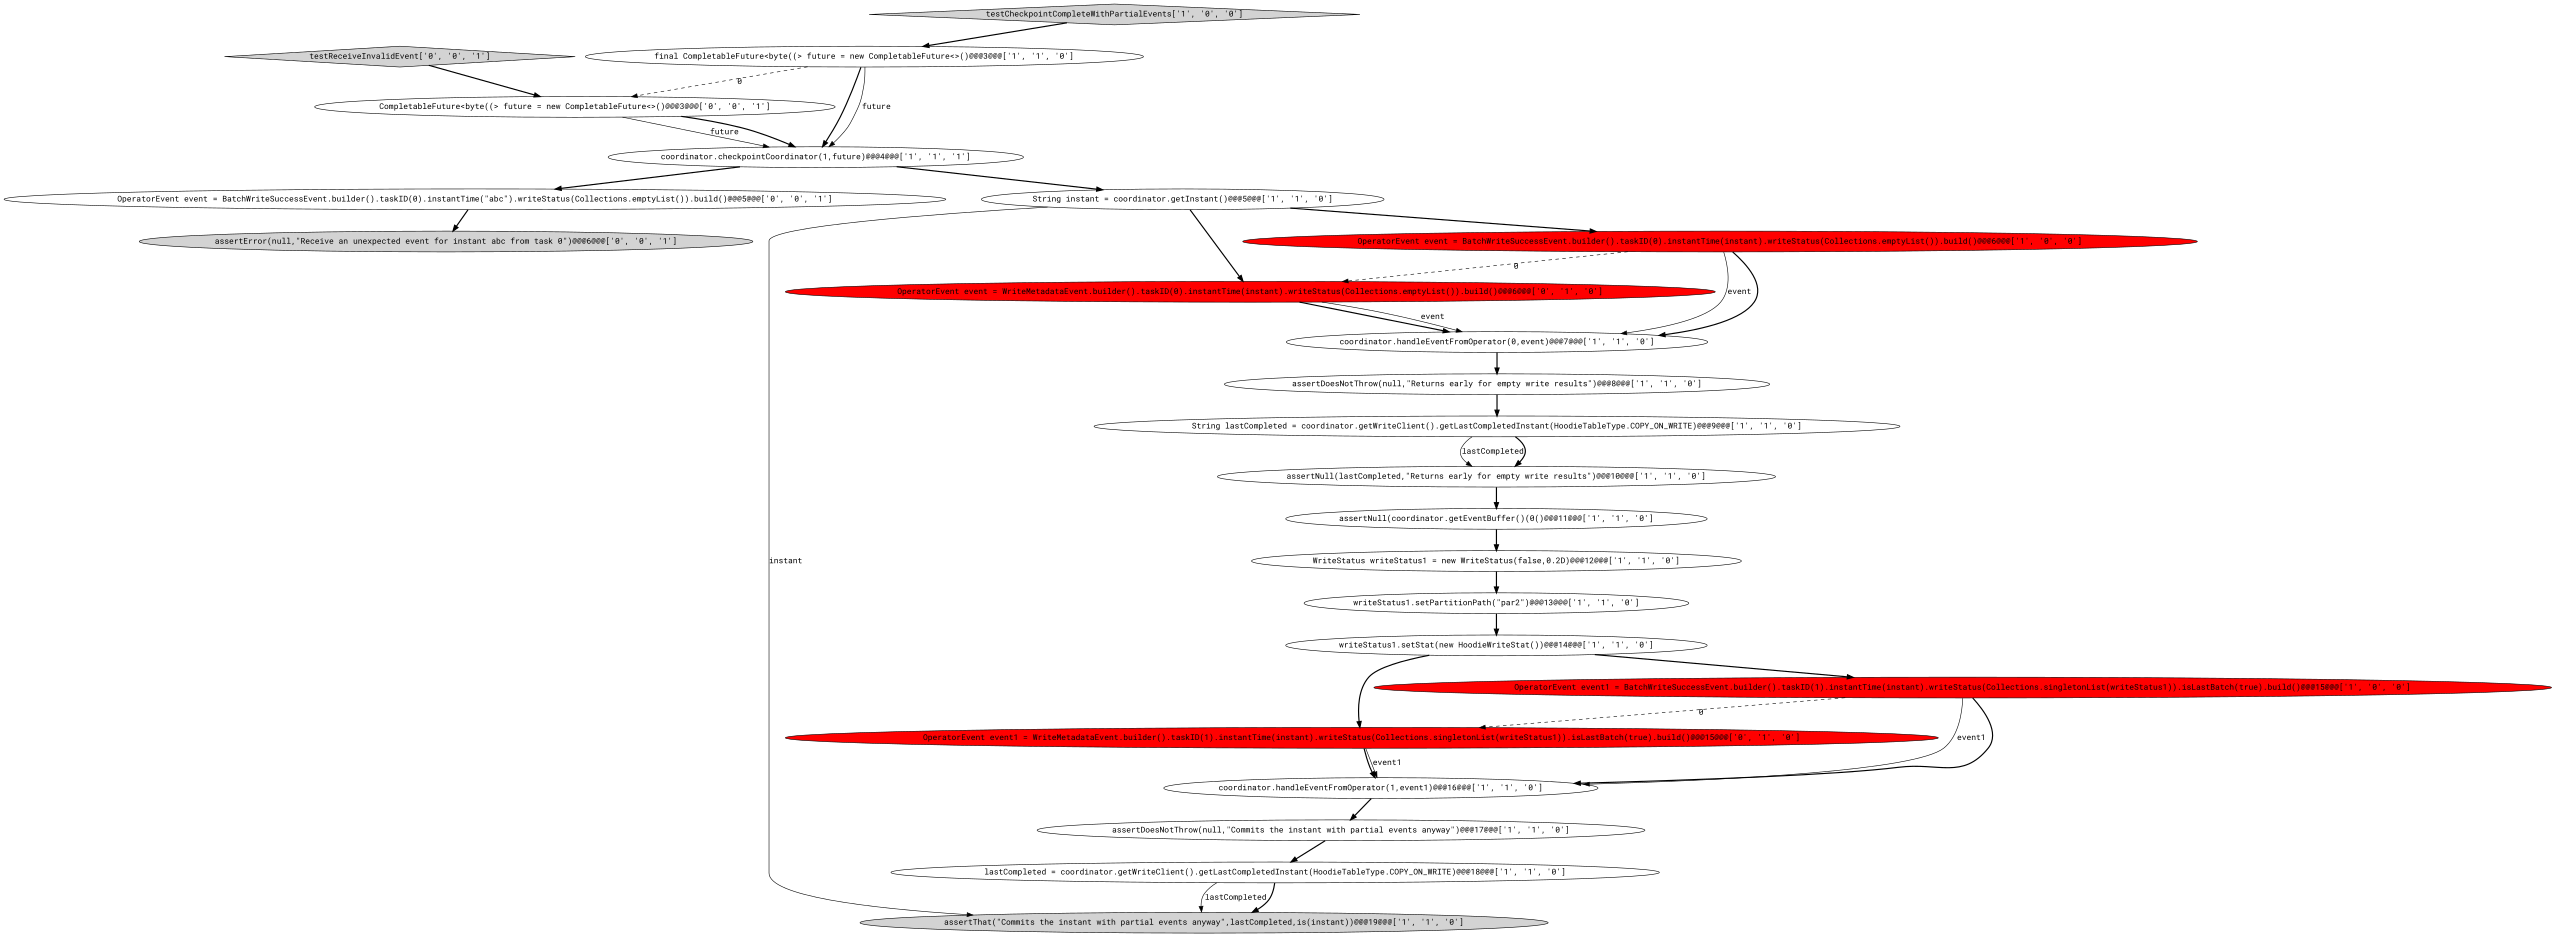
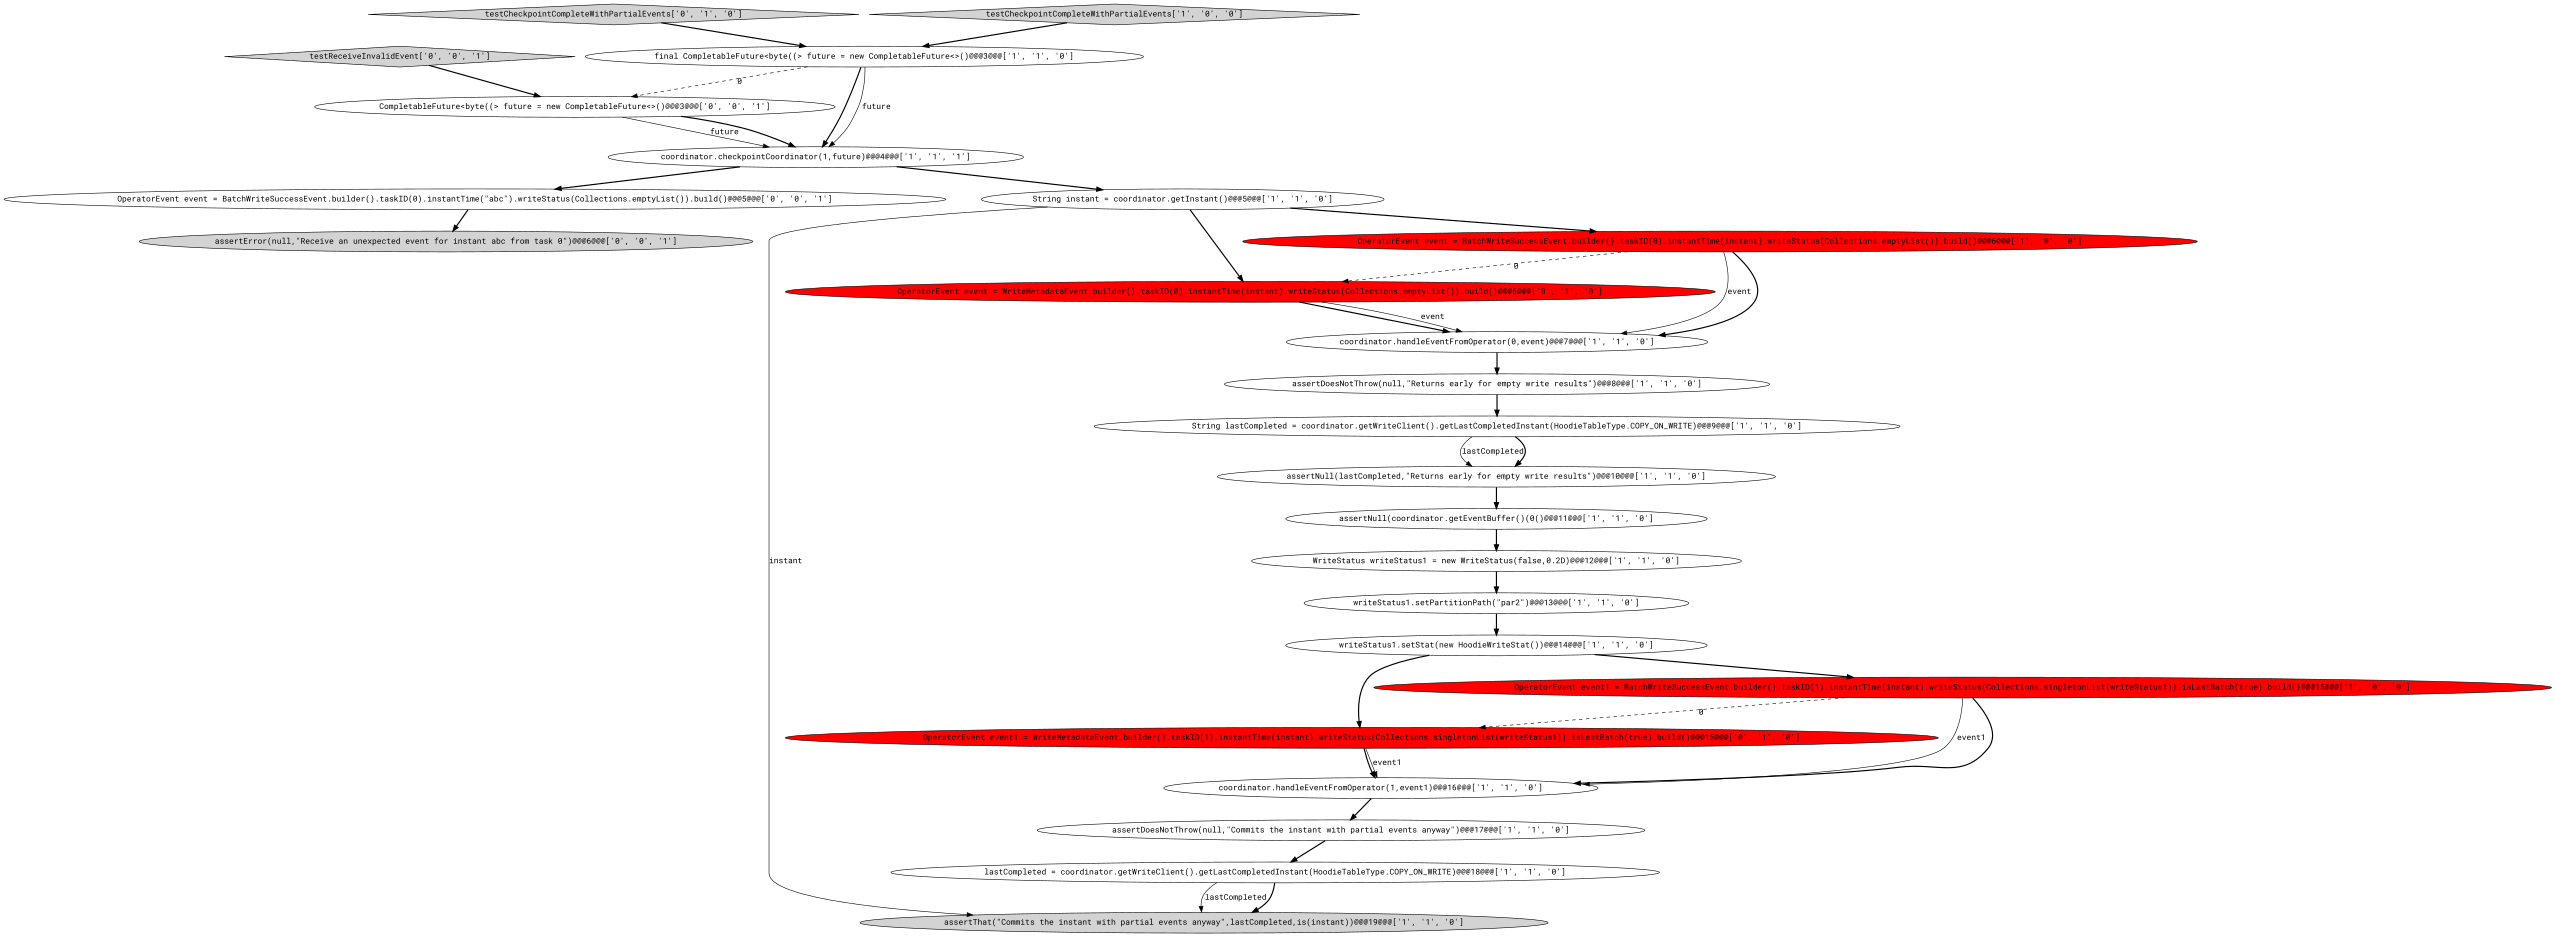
node "testCheckpointCompleteWithPartialEvents['0', '1', '0']": added
